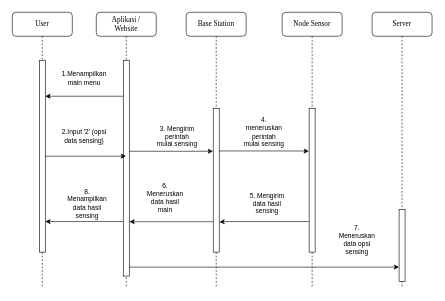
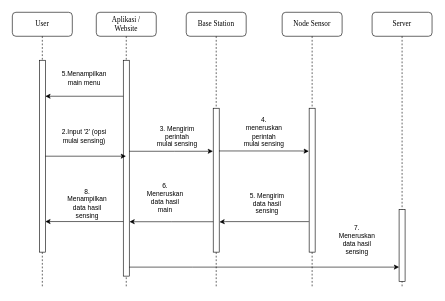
node "1.Menampilkan main menu": label "1.Menampilkan main menu" -> "5.Menampilkan main menu"
node "2.Input '2' (opsi data sensing)": label "2.Input '2' (opsi data sensing)" -> "2.Input '2' (opsi mulai sensing)"
node "7. Meneruskan data opsi sensing": label "7. Meneruskan data opsi sensing" -> "7. Meneruskan data hasil sensing"
